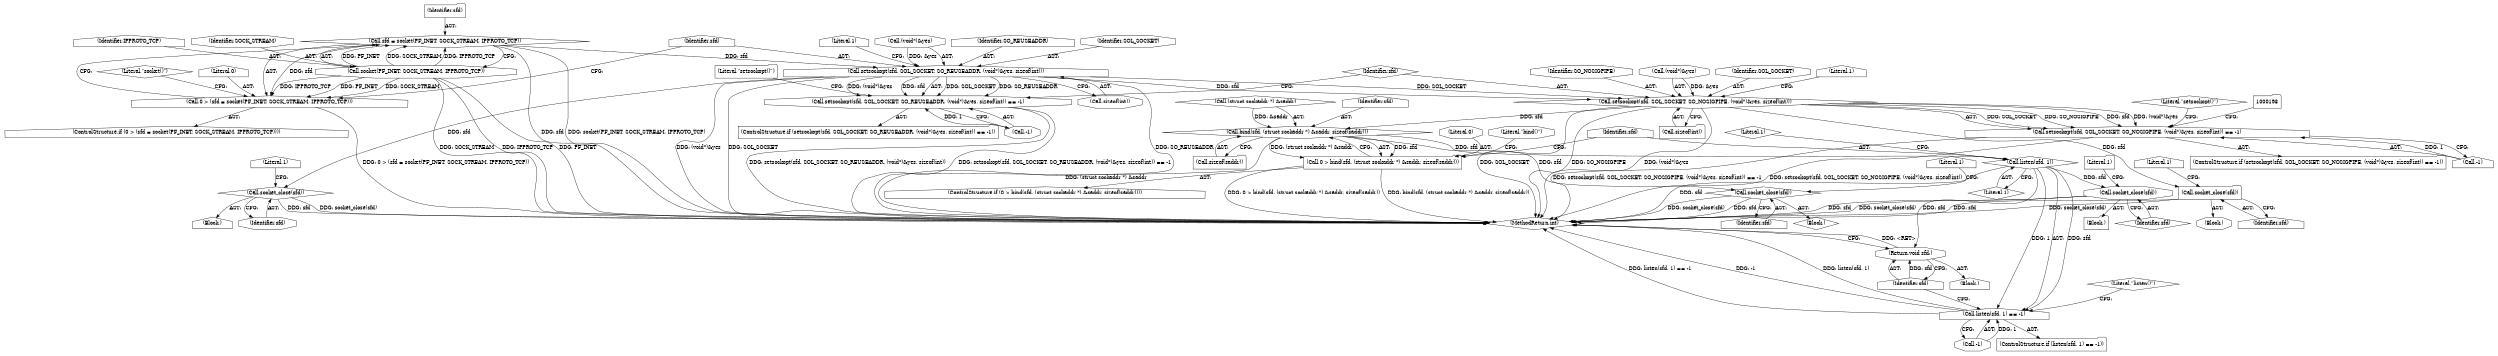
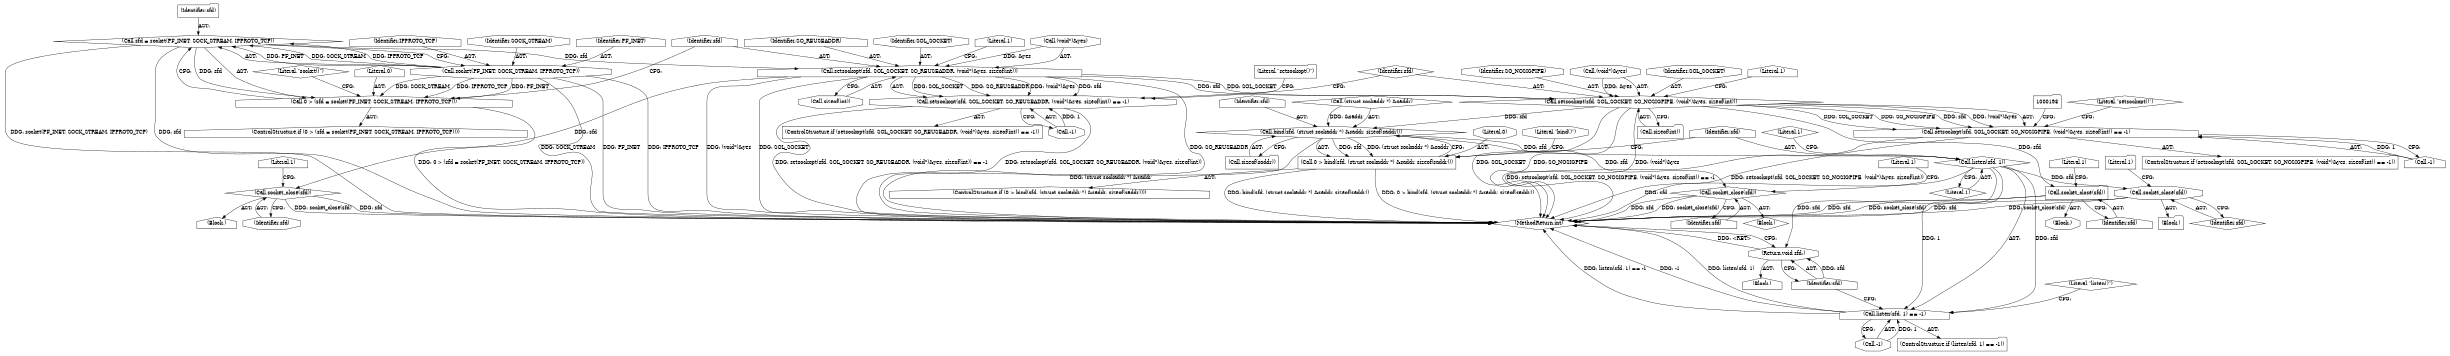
node "(Identifier,PF_INET)": added
